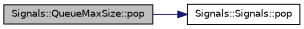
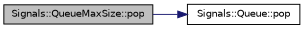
node "Signals::Signals::pop": label "Signals::Signals::pop" -> "Signals::Queue::pop"
